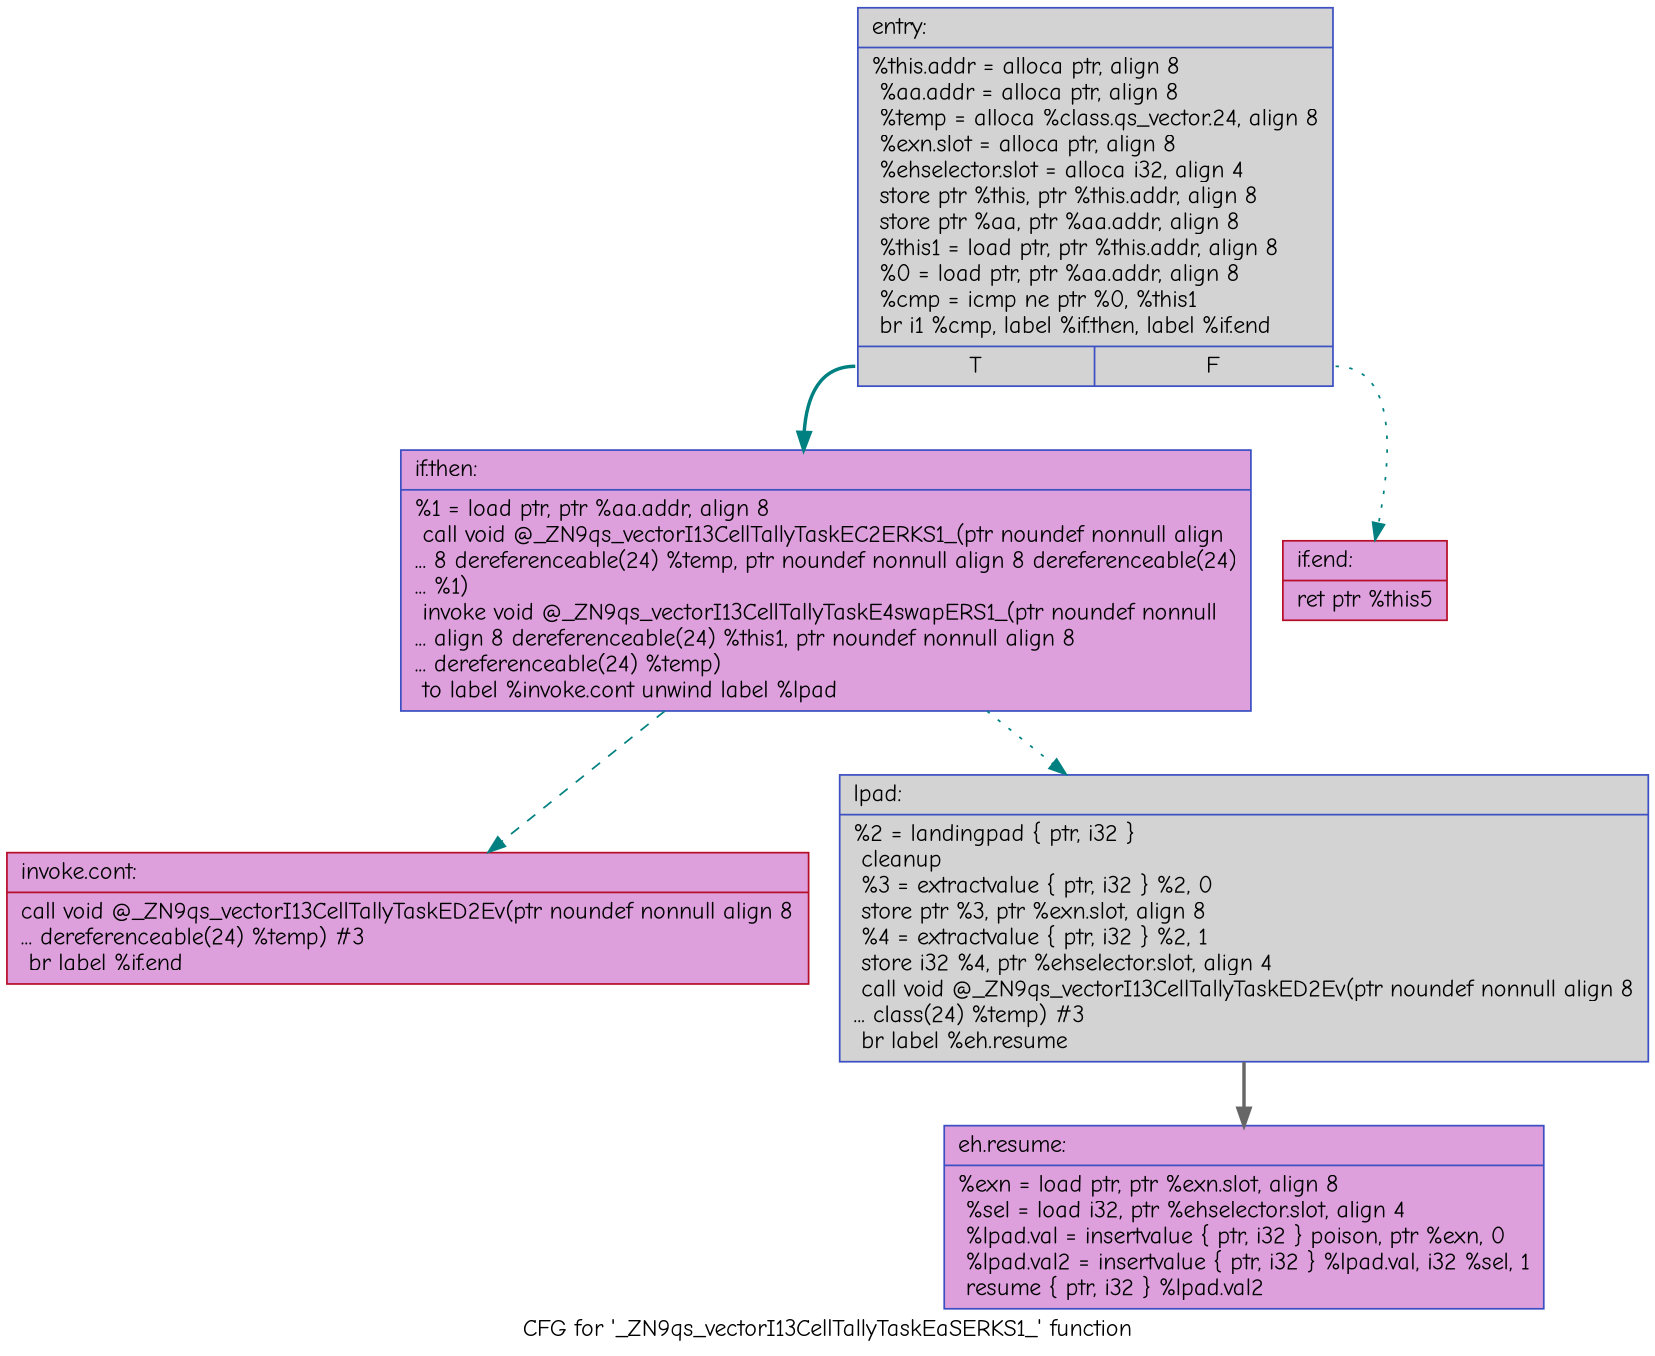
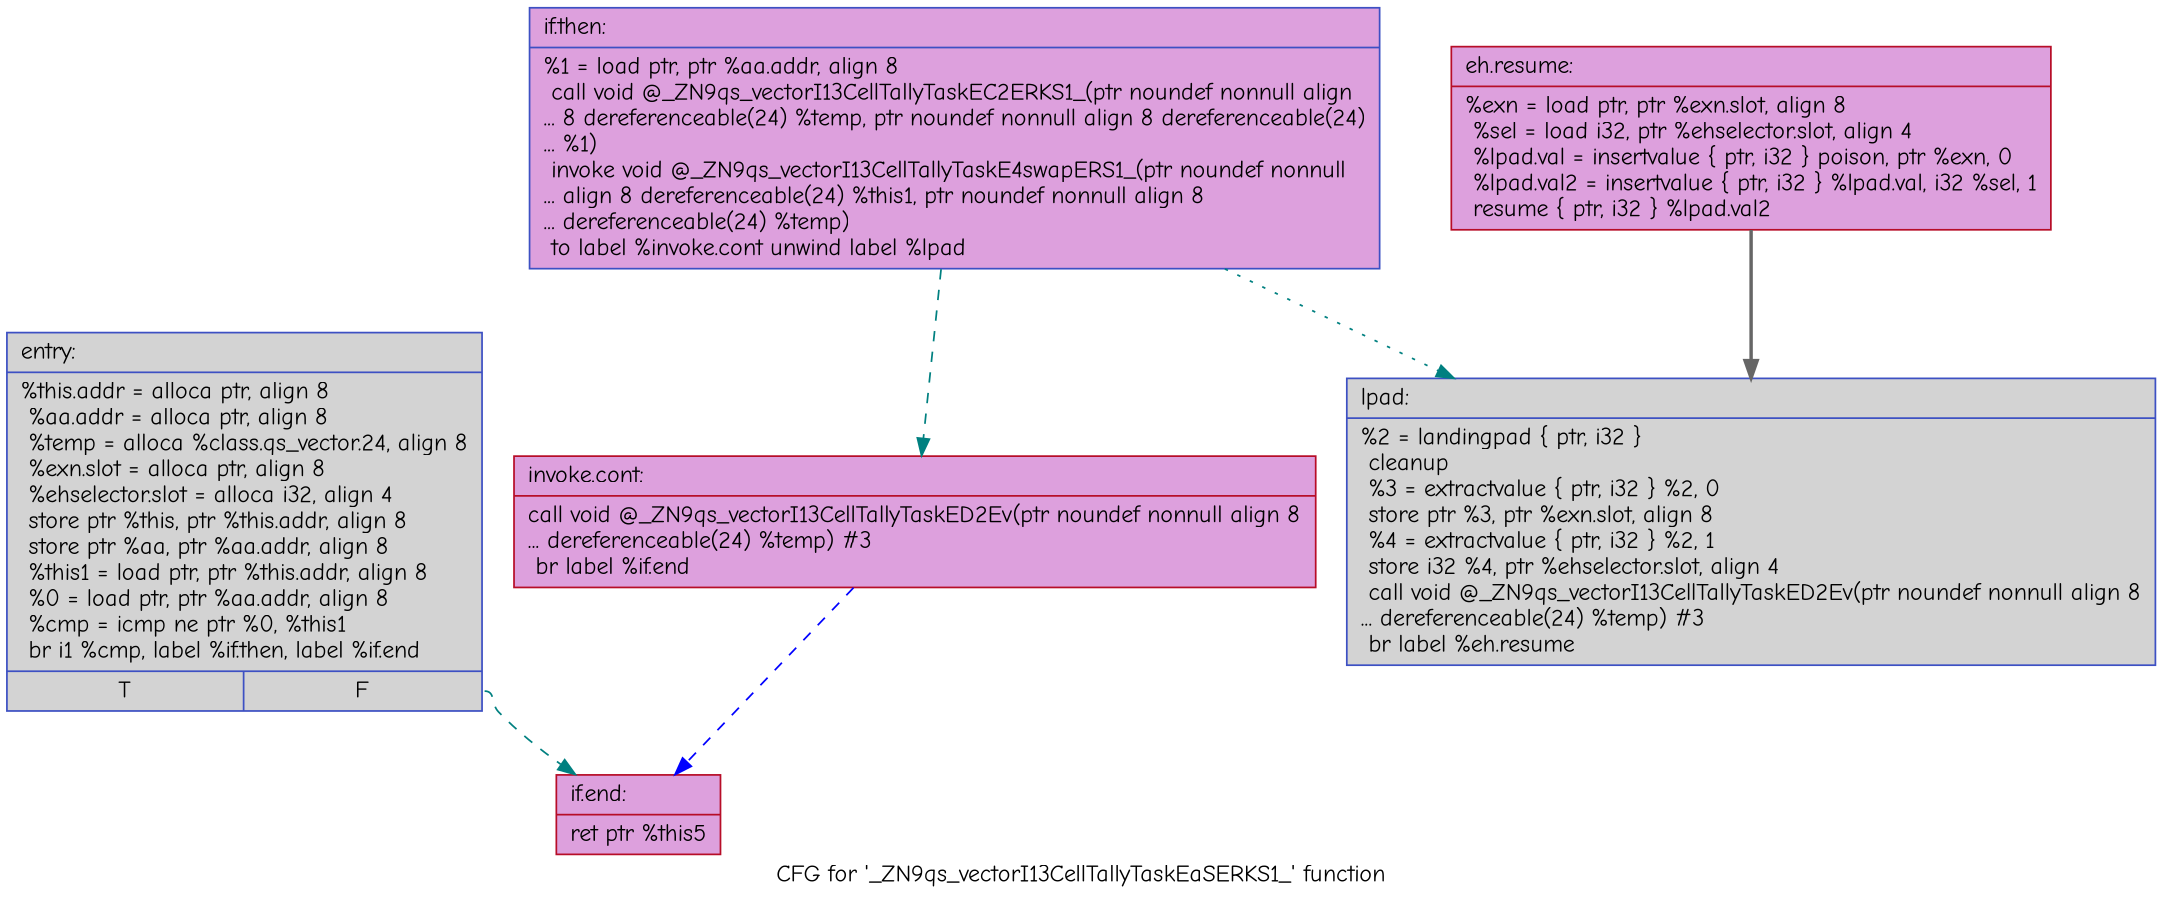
edge "entry:" -> "if.then:": removed
edge "entry:" -> "if.end:": style dotted -> dashed
edge "invoke.cont:" -> "if.end:": added
node "lpad:": text "... class(24) %temp) #3" -> "... dereferenceable(24) %temp) #3"
edge "lpad:" -> "eh.resume:": reversed
node "eh.resume:": color #3d50c3ff -> #b70d28ff
